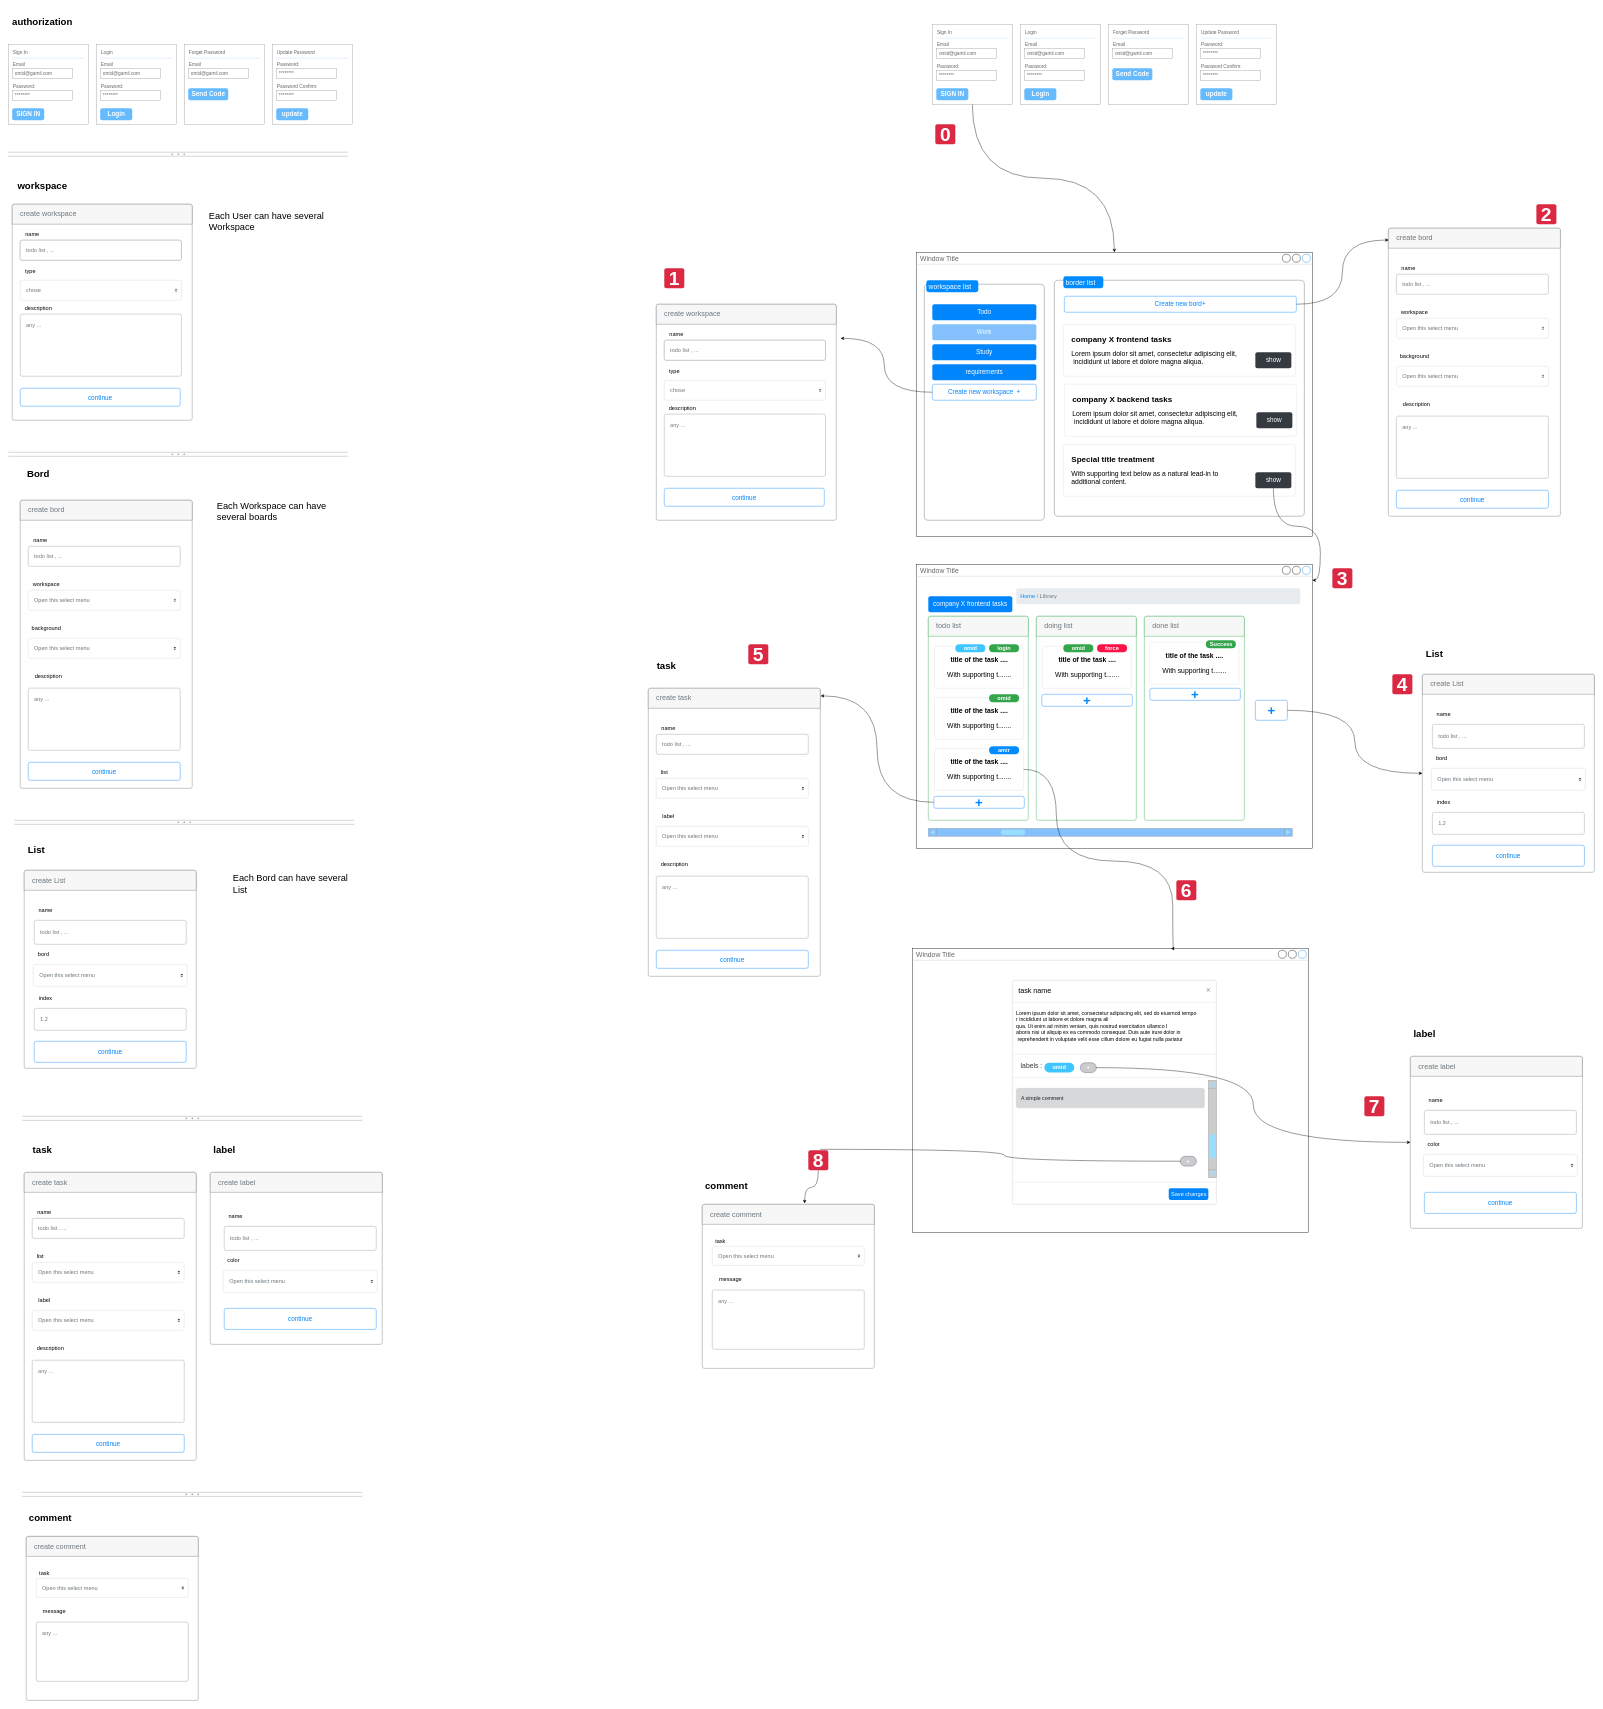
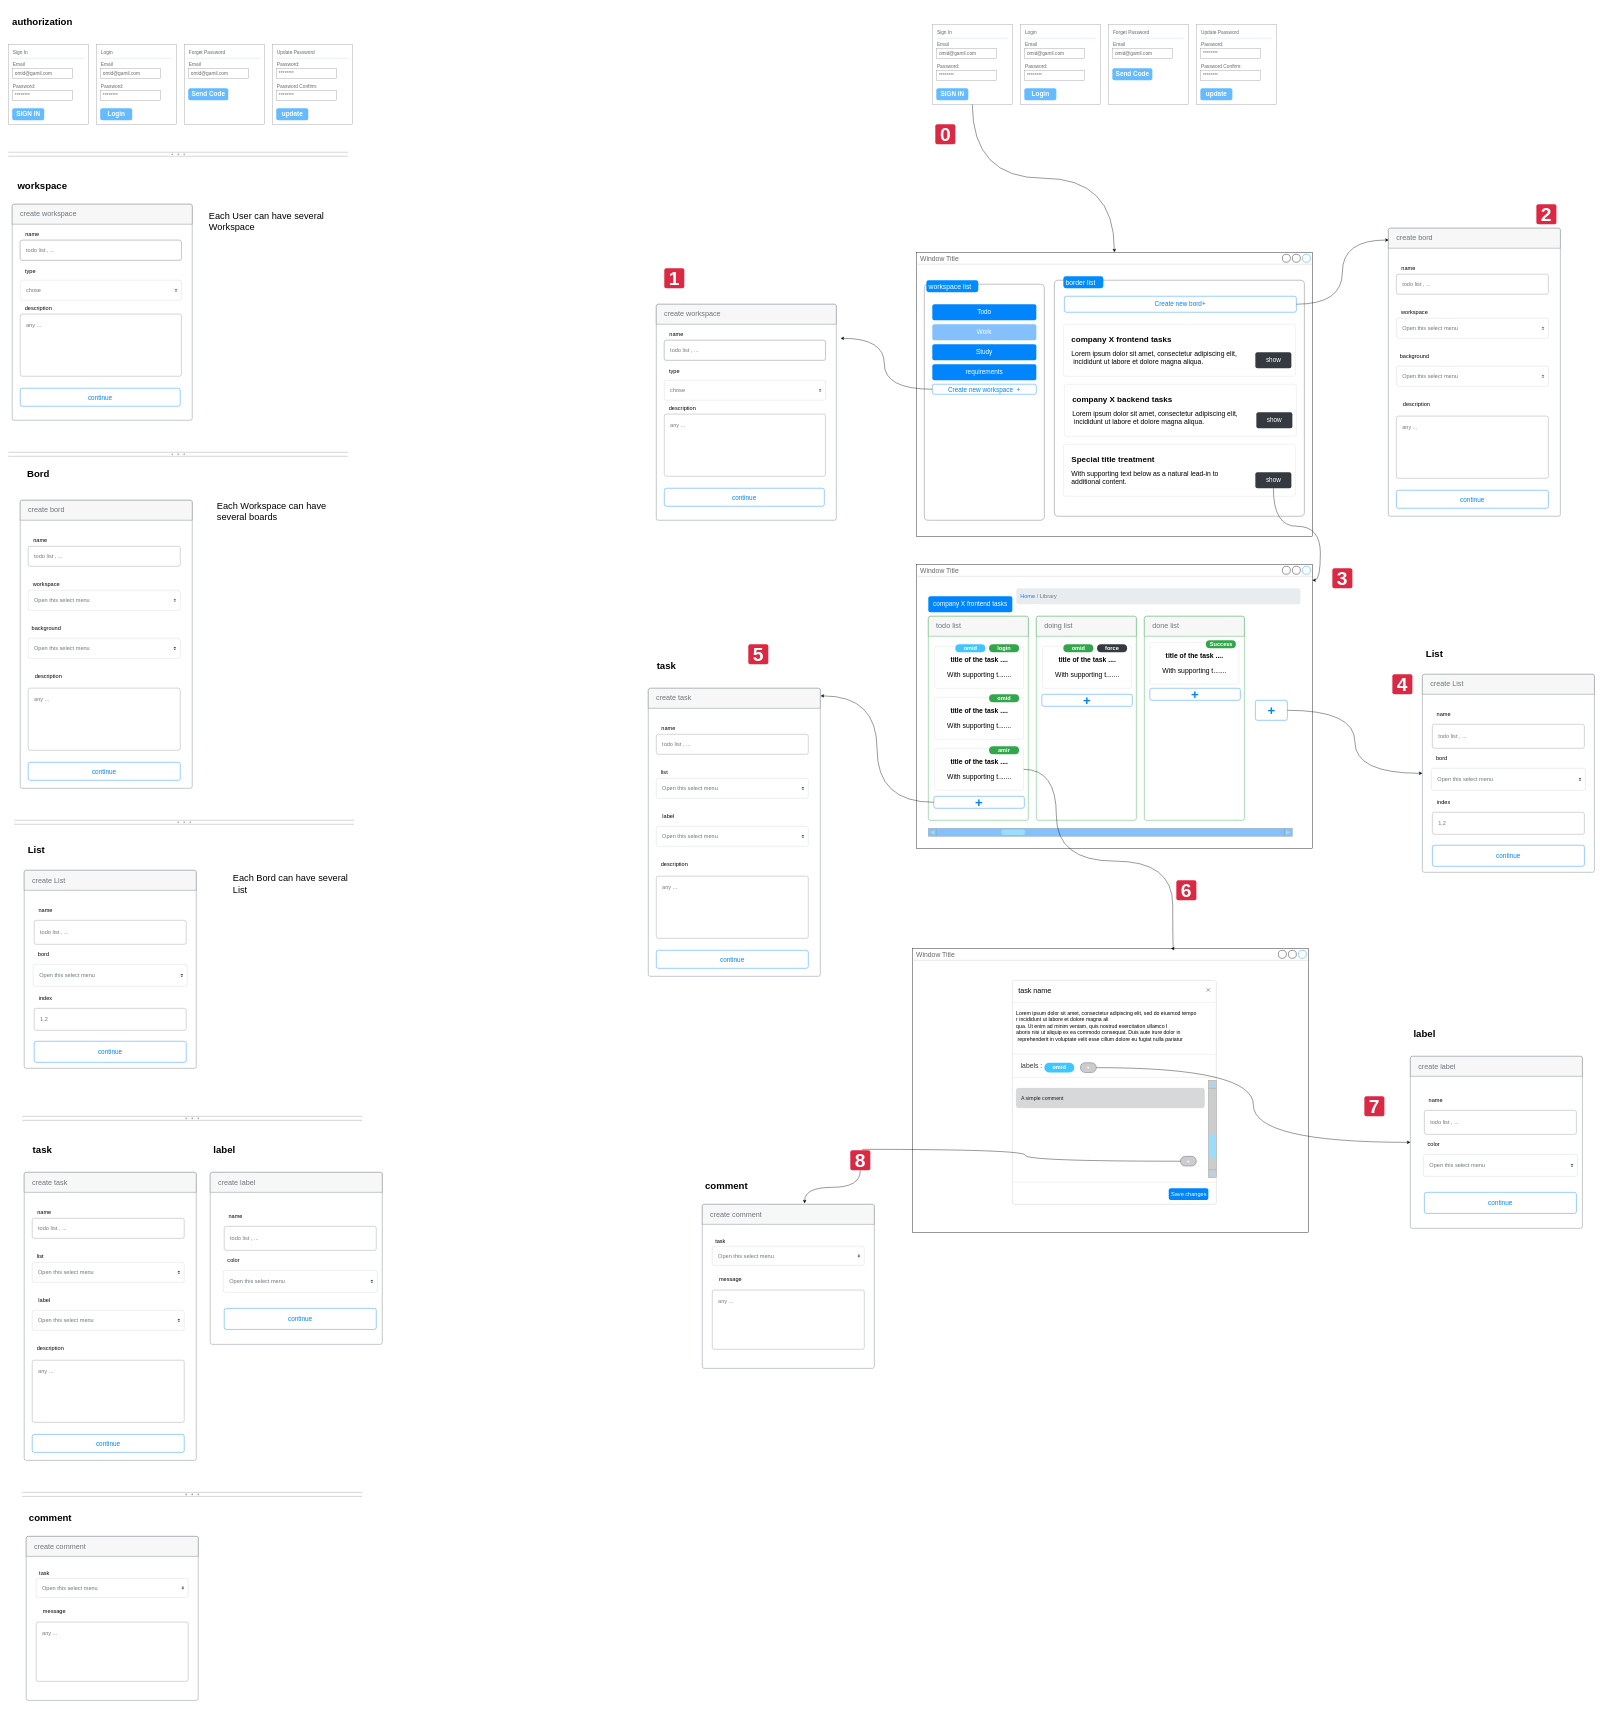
node "Create new workspace +": size 104x16 -> 104x10
node "force": fillcolor #fc1248 -> #343a40
node "amir": fillcolor #008cff -> #33a64c
node "8": moved (818, 1160) -> (860, 1160)
